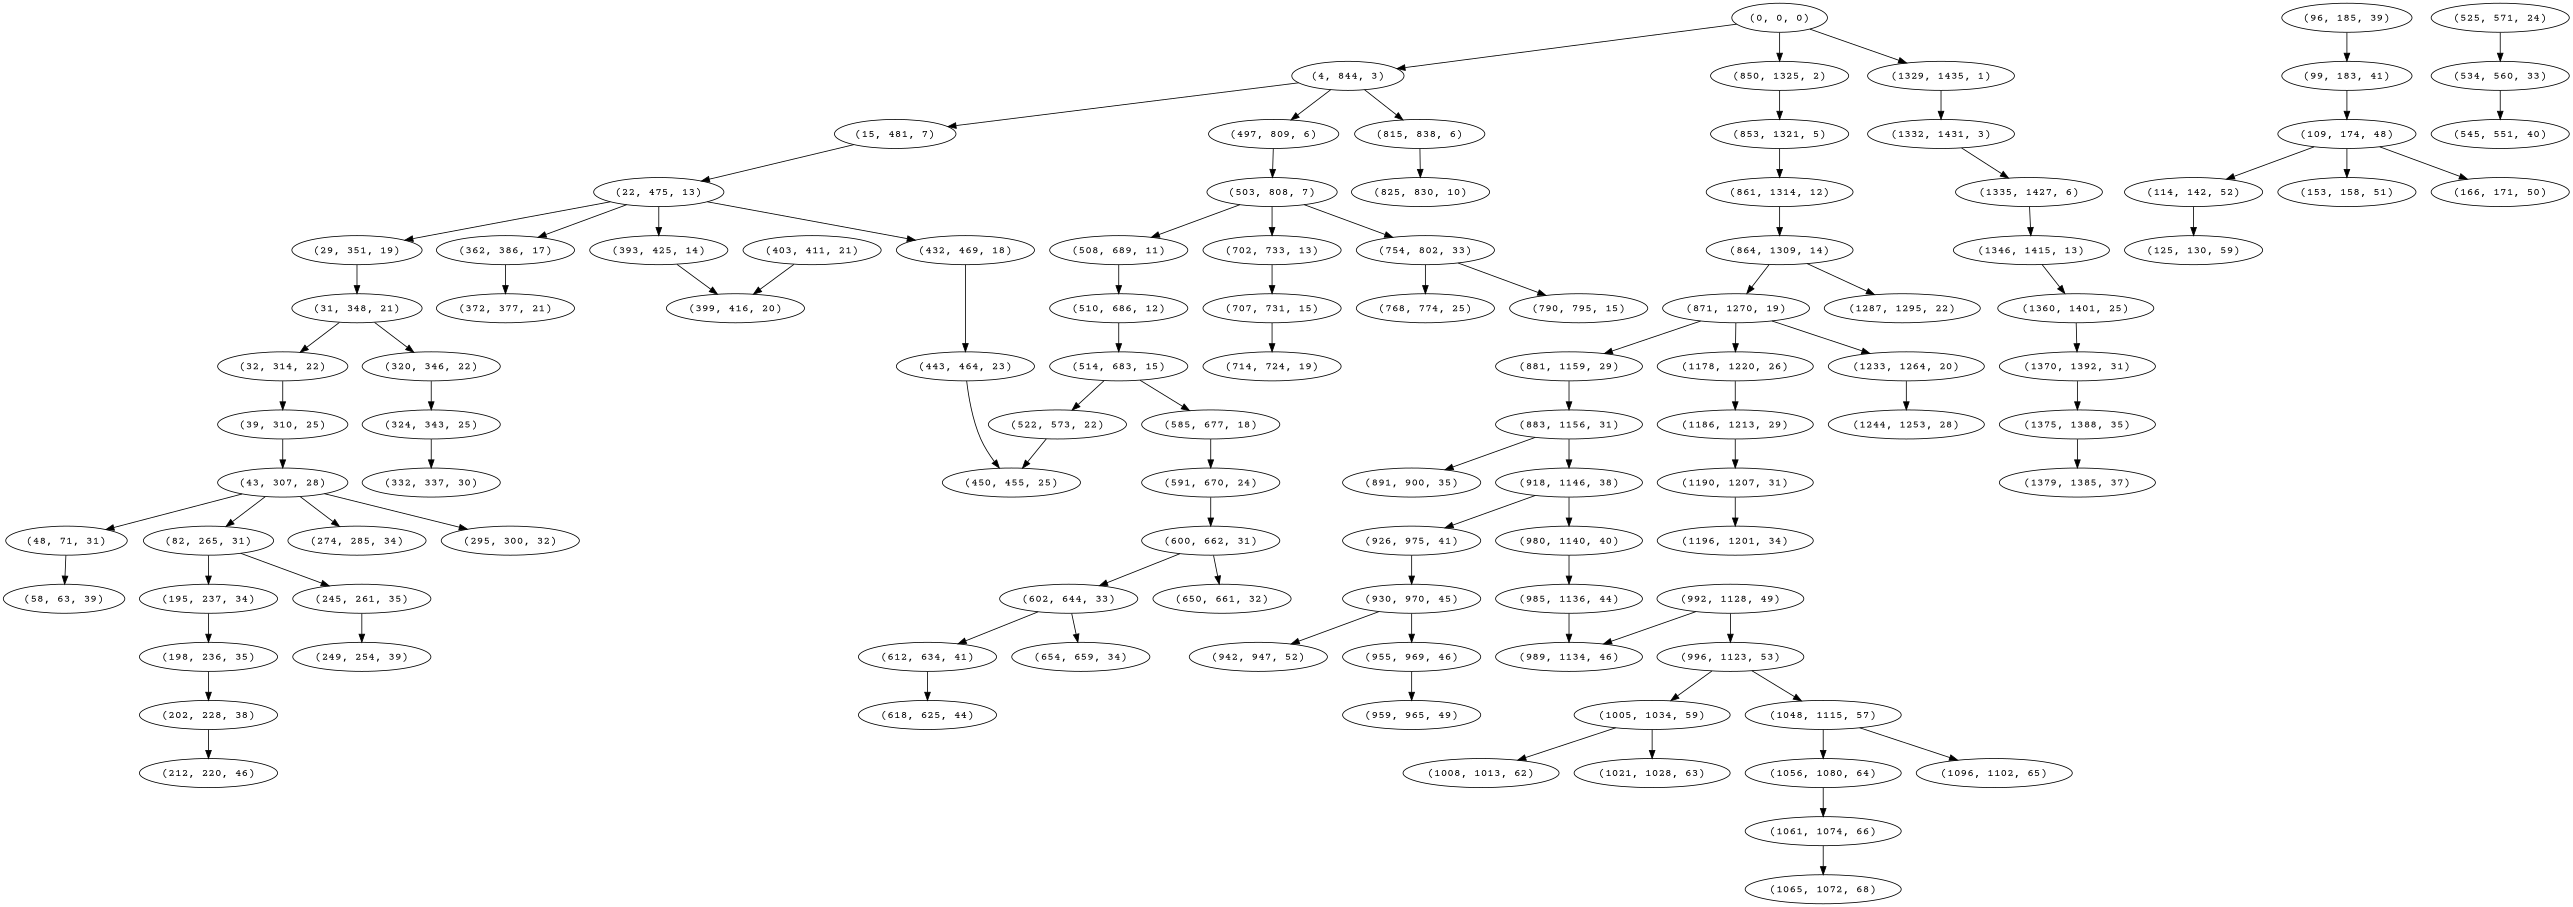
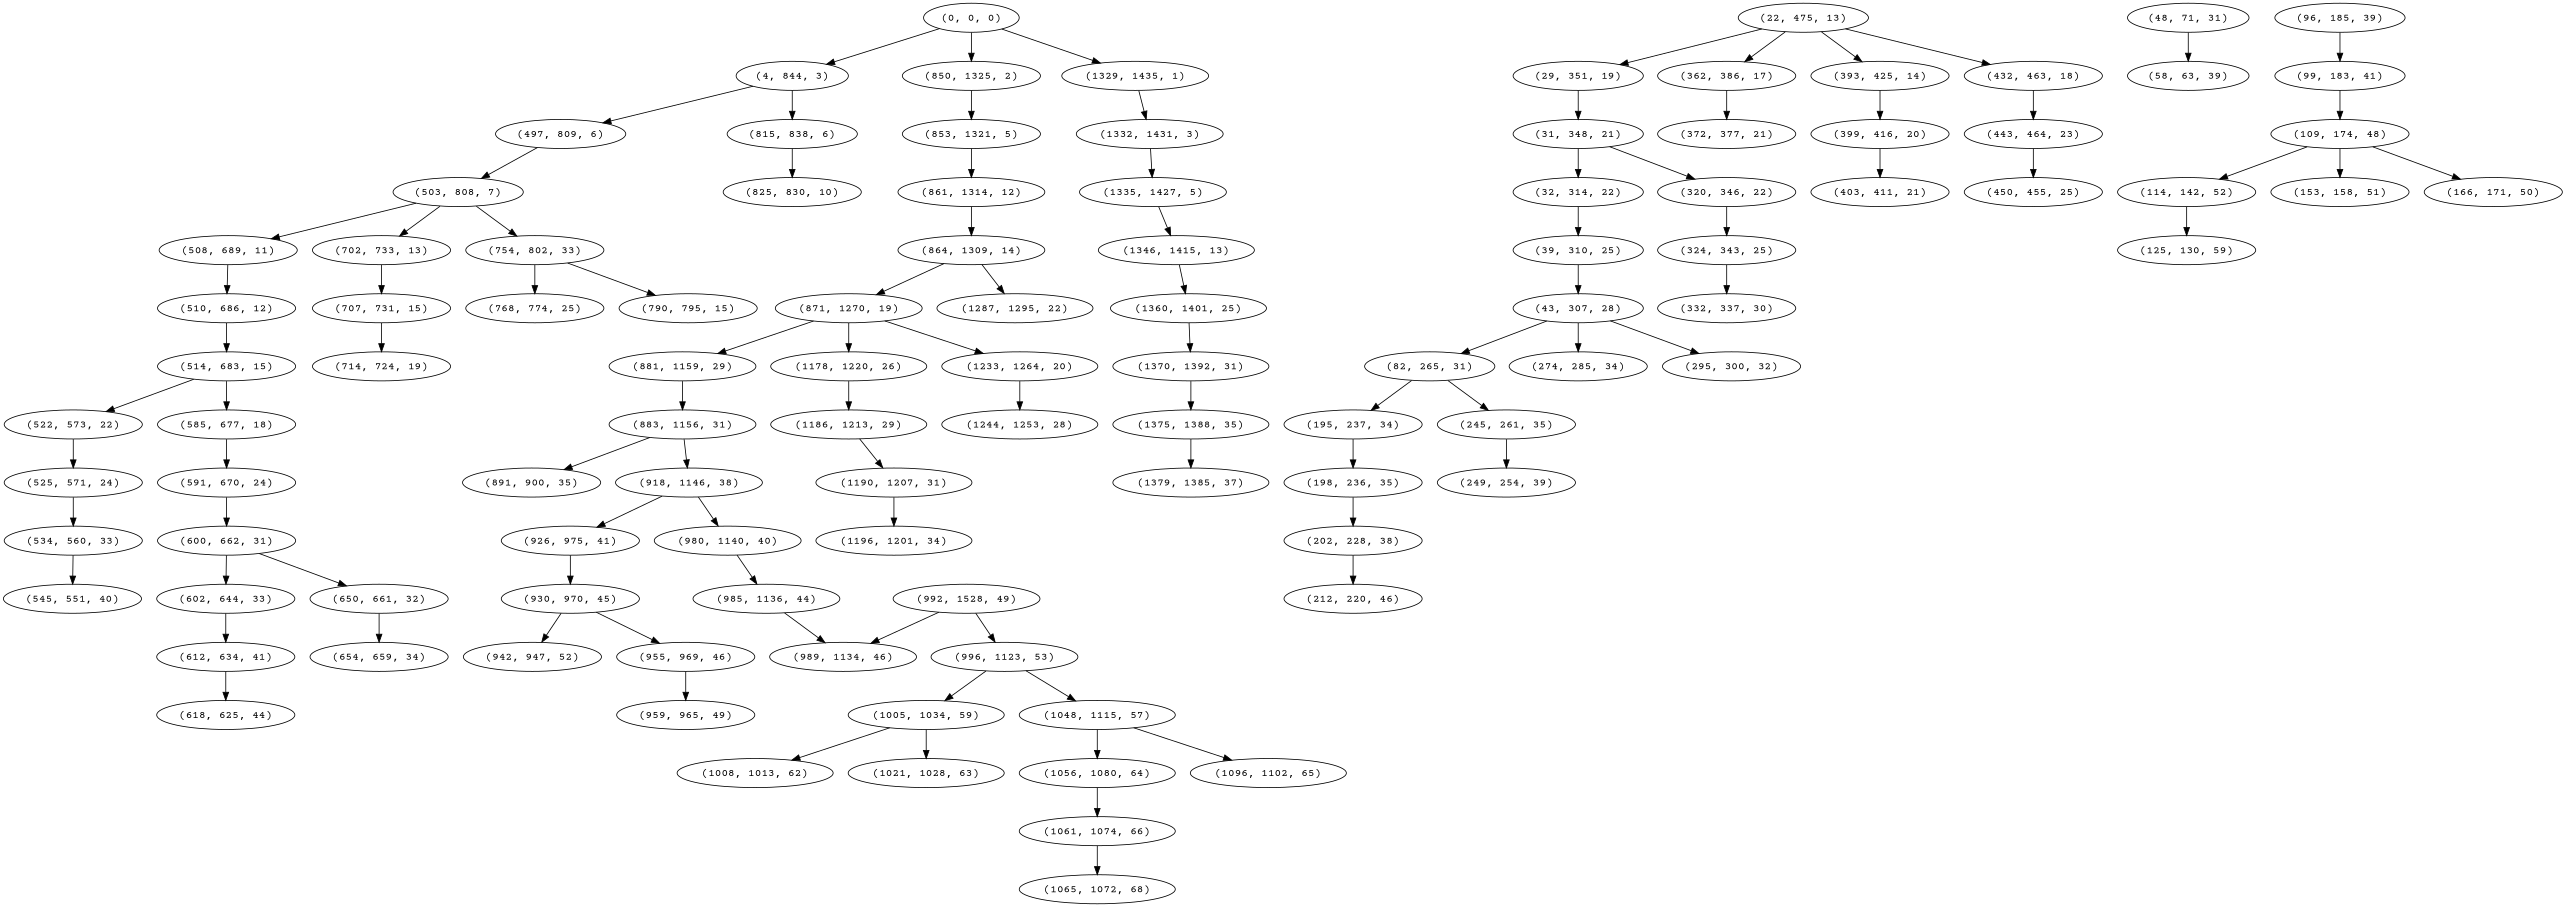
node "(15, 481, 7)": removed
node "(1335, 1427, 6)": label "(1335, 1427, 6)" -> "(1335, 1427, 5)"
node "(432, 469, 18)": label "(432, 469, 18)" -> "(432, 463, 18)"
edge "(403, 411, 21)" -> "(399, 416, 20)": reversed
edge "(522, 573, 22)" -> "(450, 455, 25)": now "(522, 573, 22)" -> "(525, 571, 24)"
edge "(43, 307, 28)" -> "(48, 71, 31)": removed
node "(992, 1128, 49)": label "(992, 1128, 49)" -> "(992, 1528, 49)"
edge "(602, 644, 33)" -> "(654, 659, 34)": now "(650, 661, 32)" -> "(654, 659, 34)"
